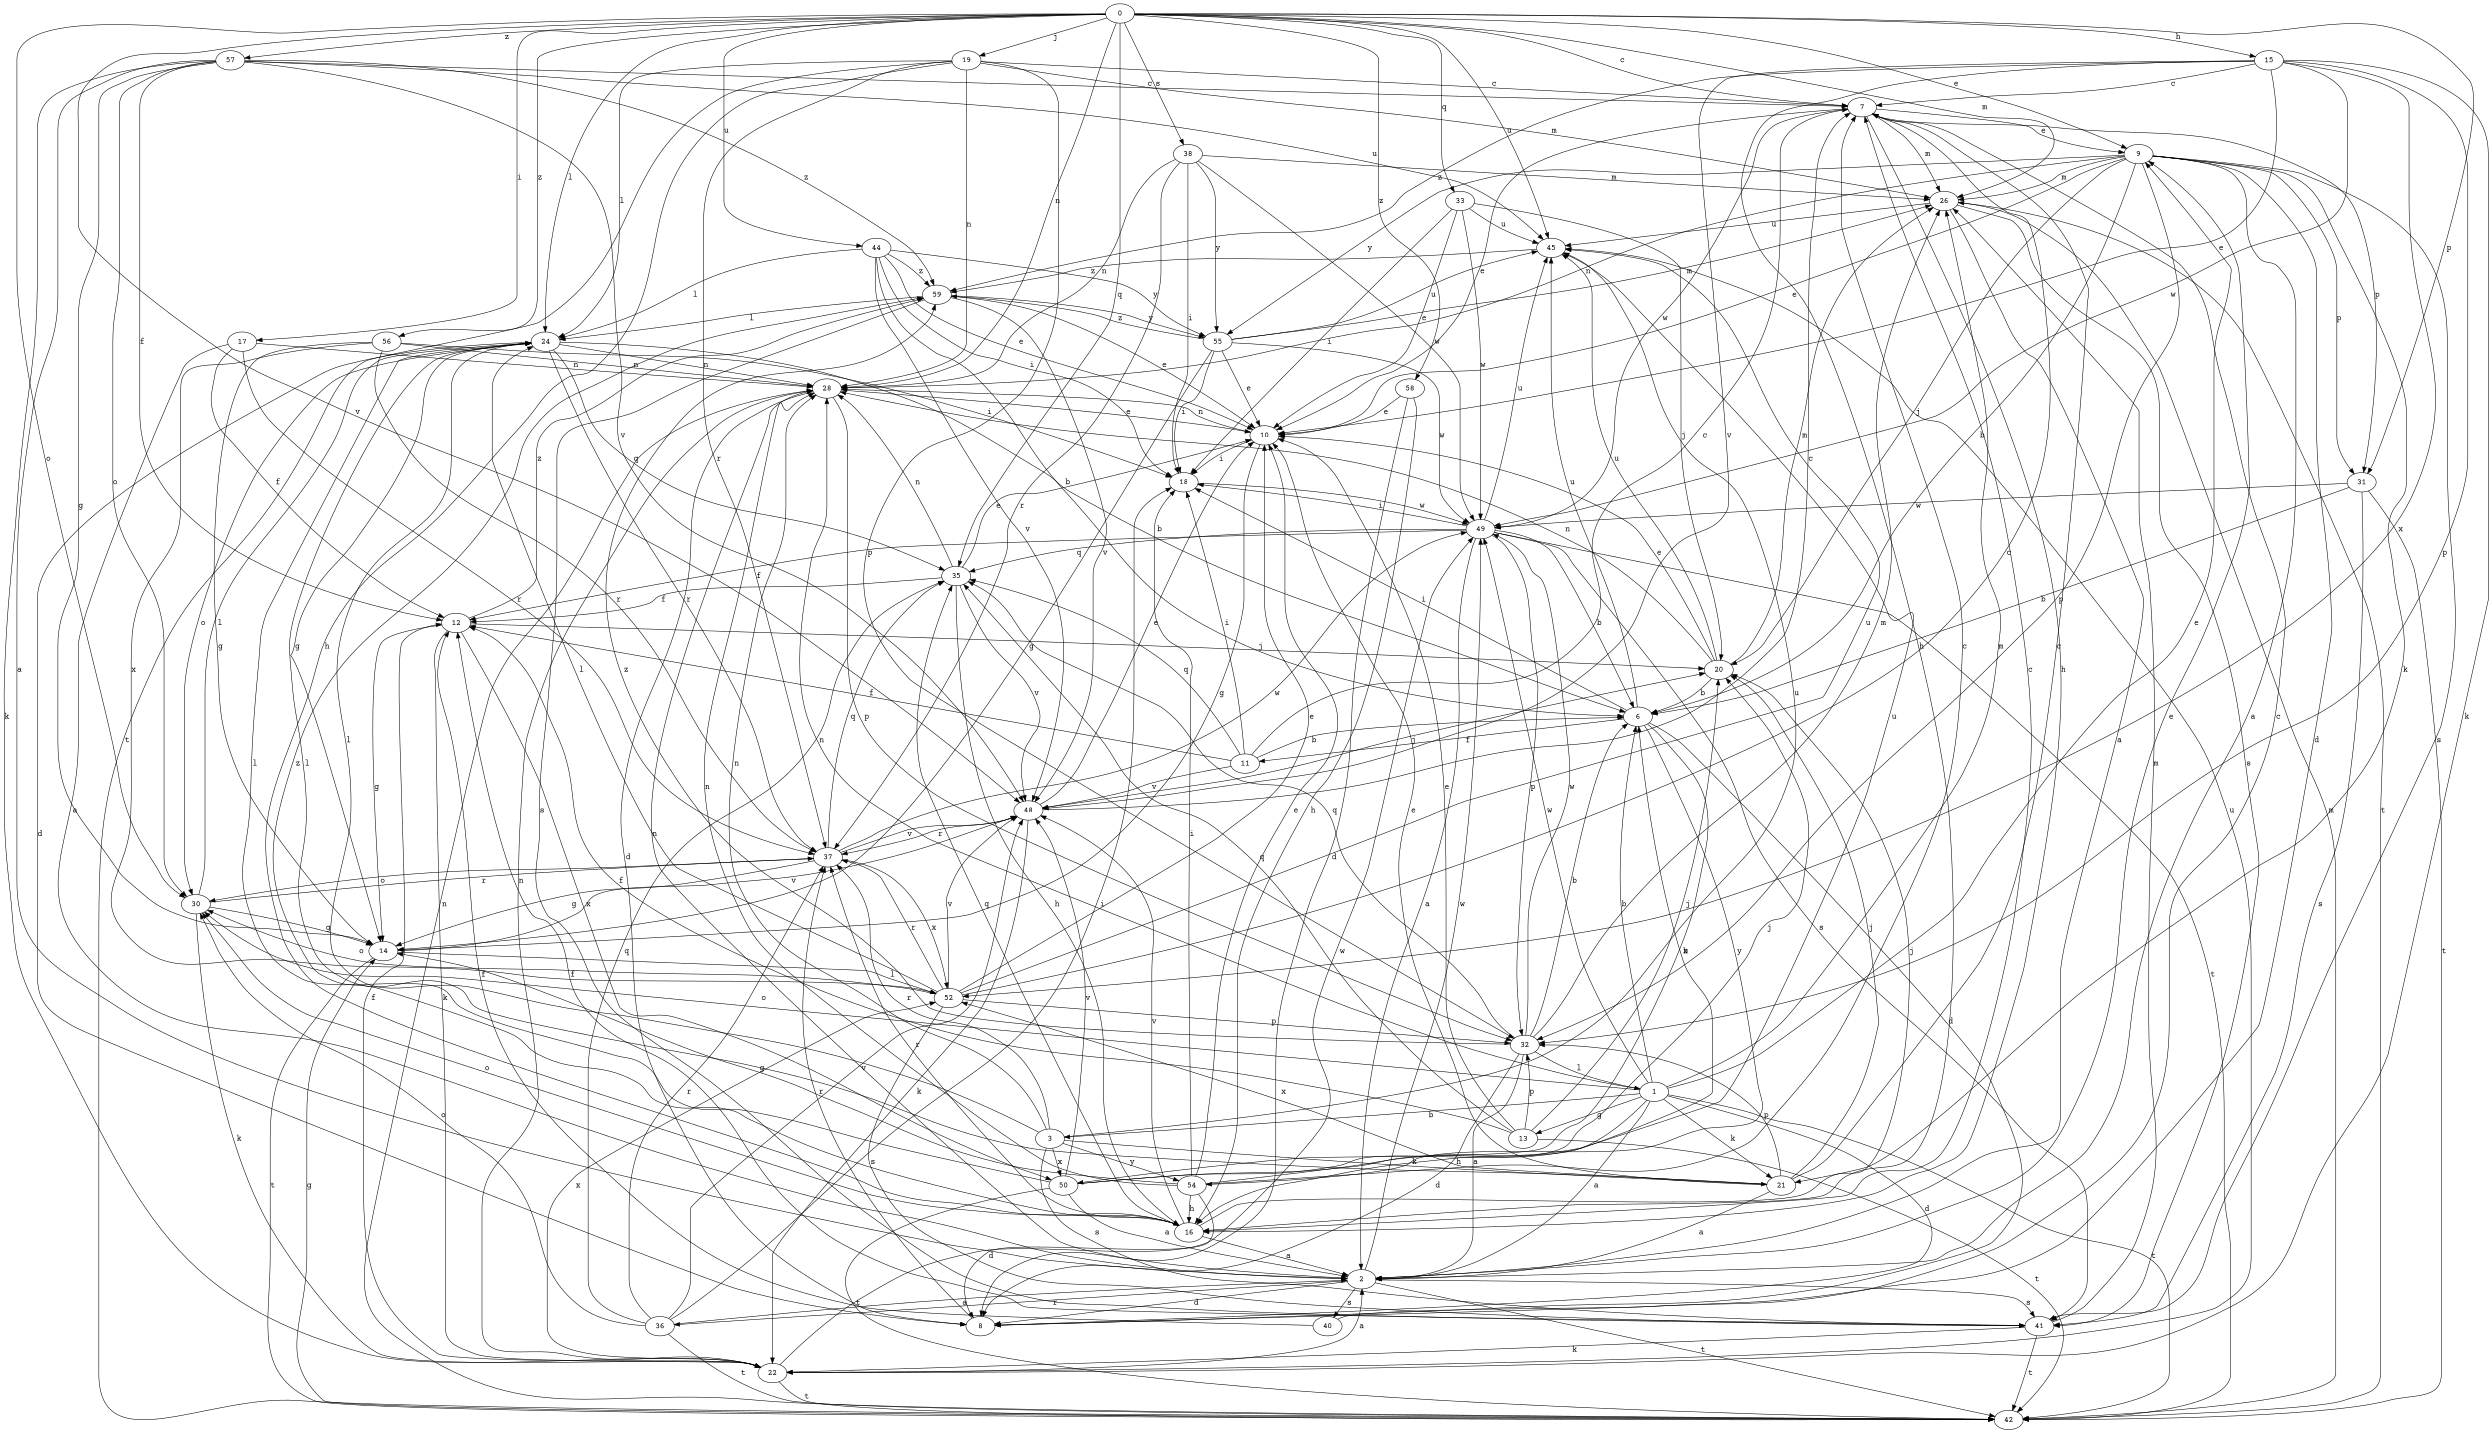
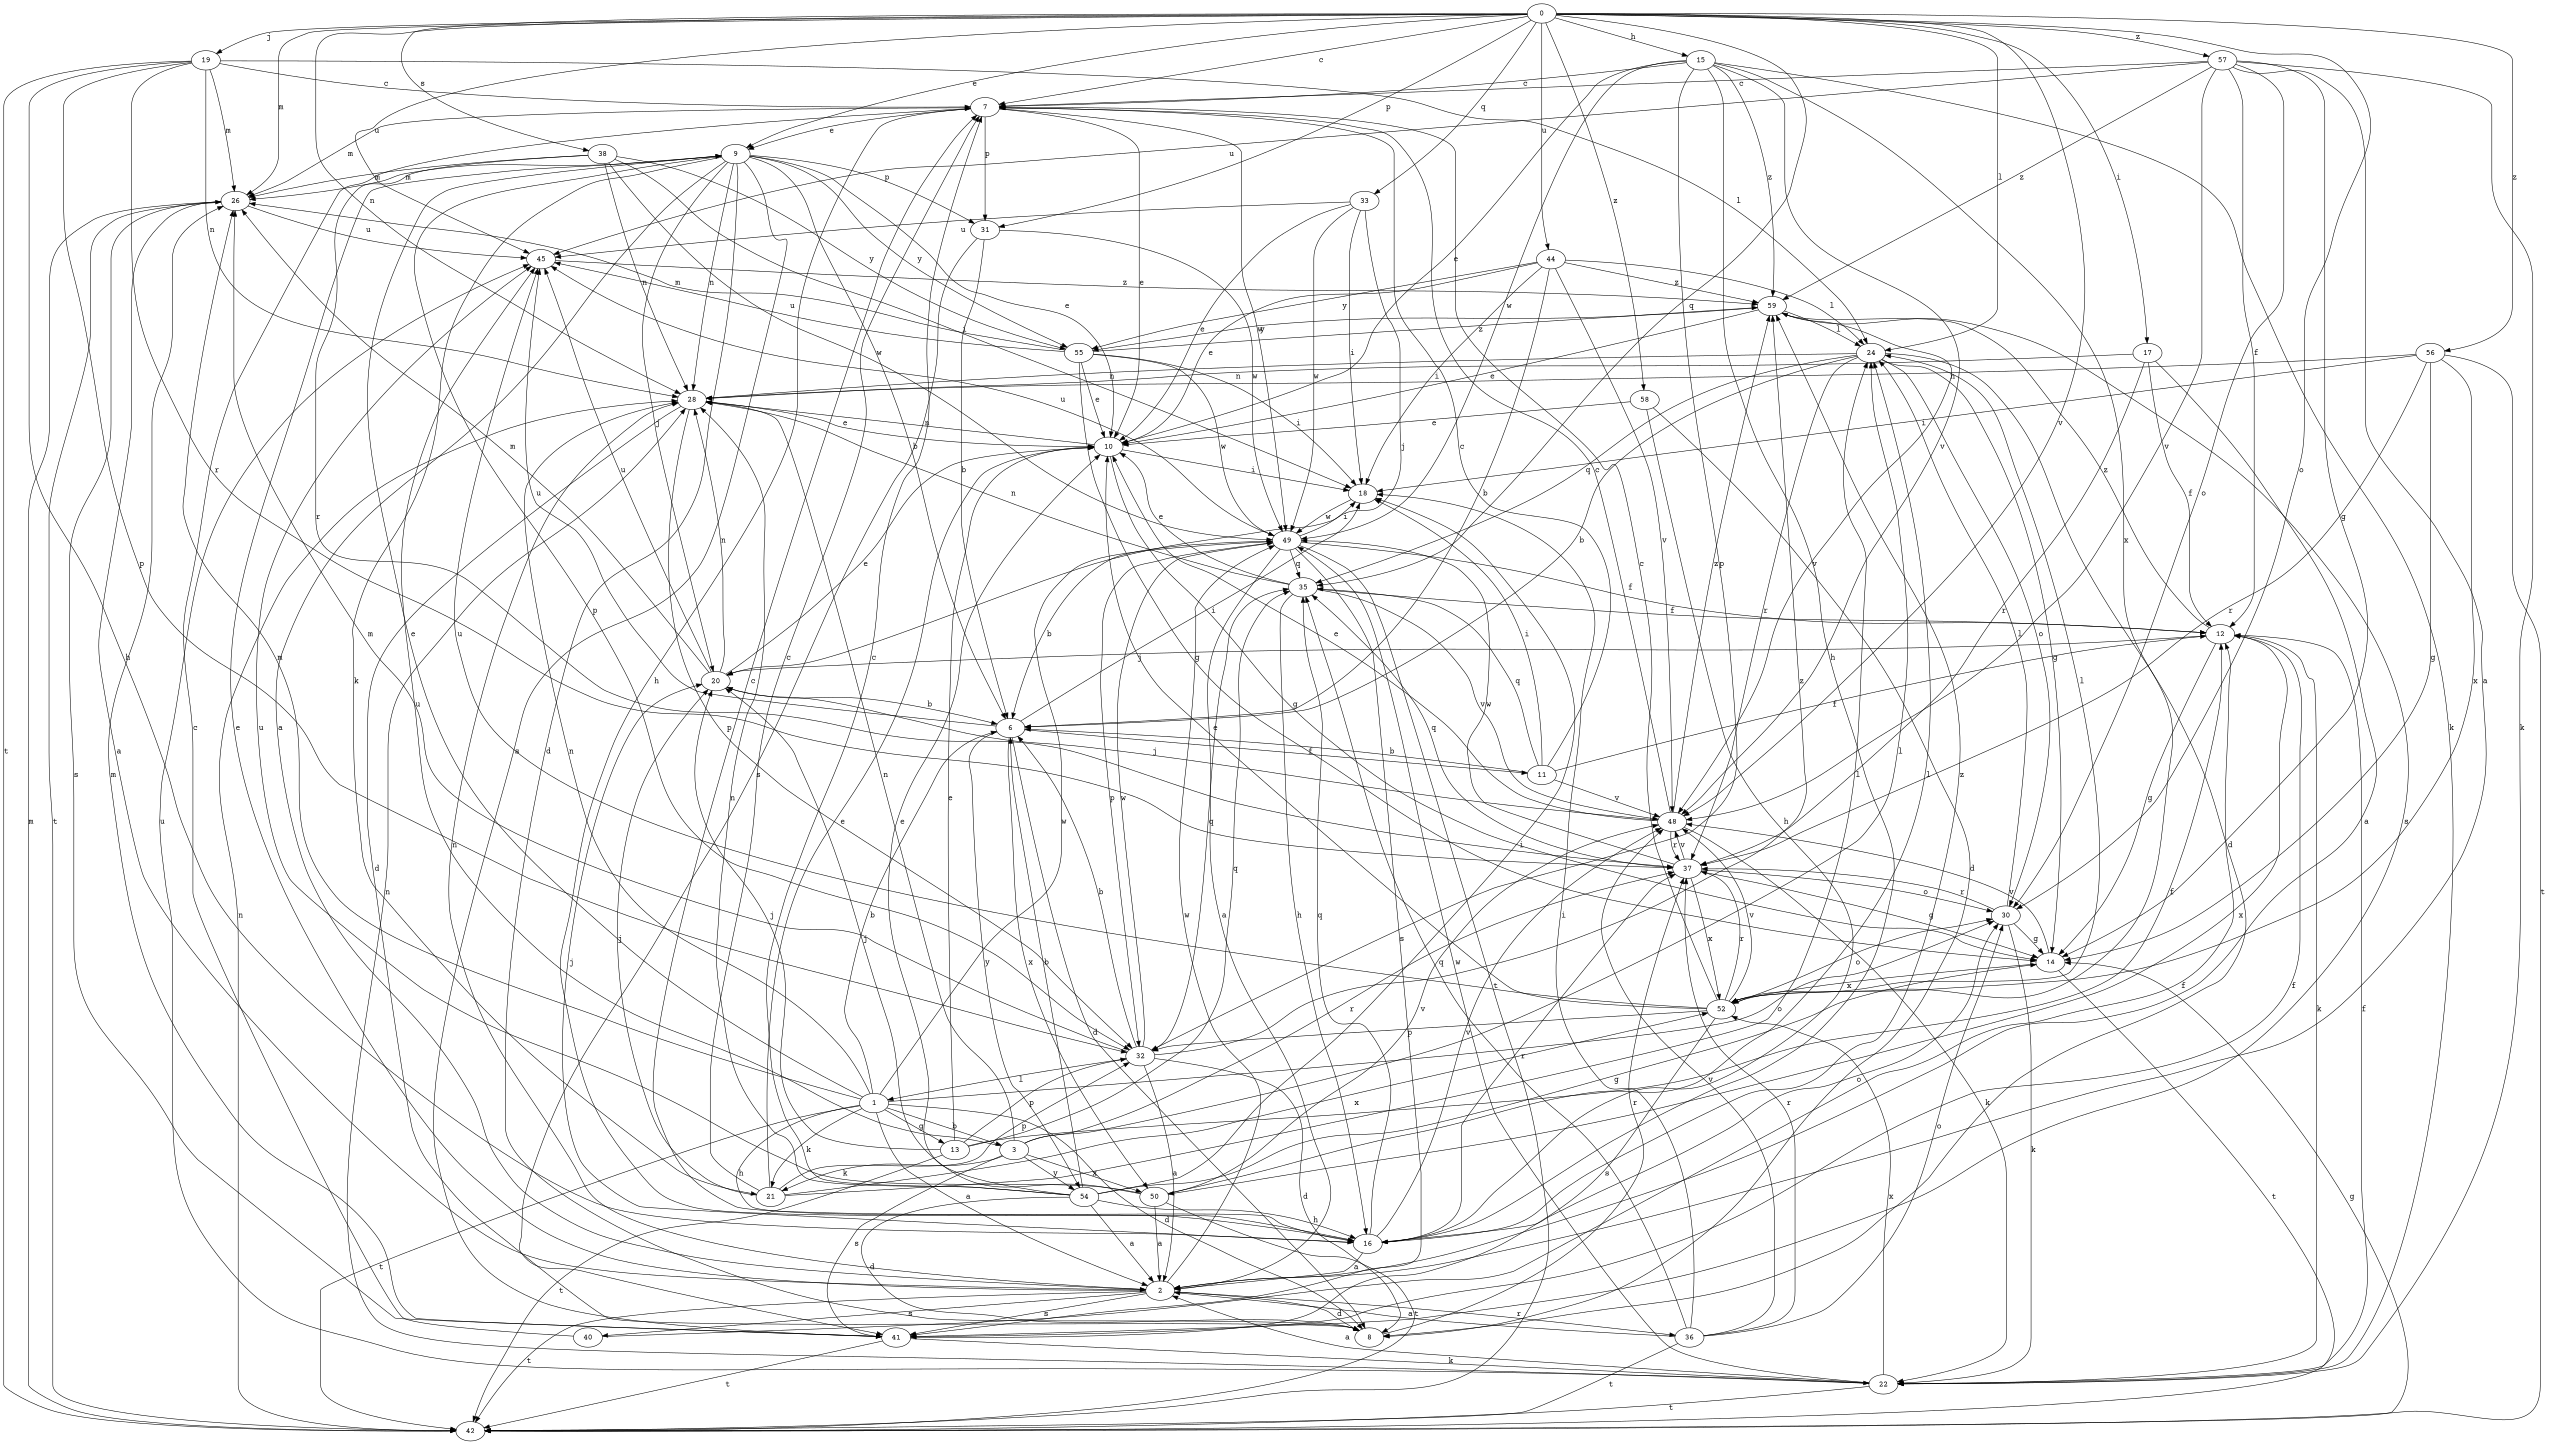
edge "48" -> "59": added, label "z"
edge "14" -> "52": label "l" -> "x"
edge "31" -> "42": now "56" -> "42"
edge "21" -> "2": now "54" -> "2"
